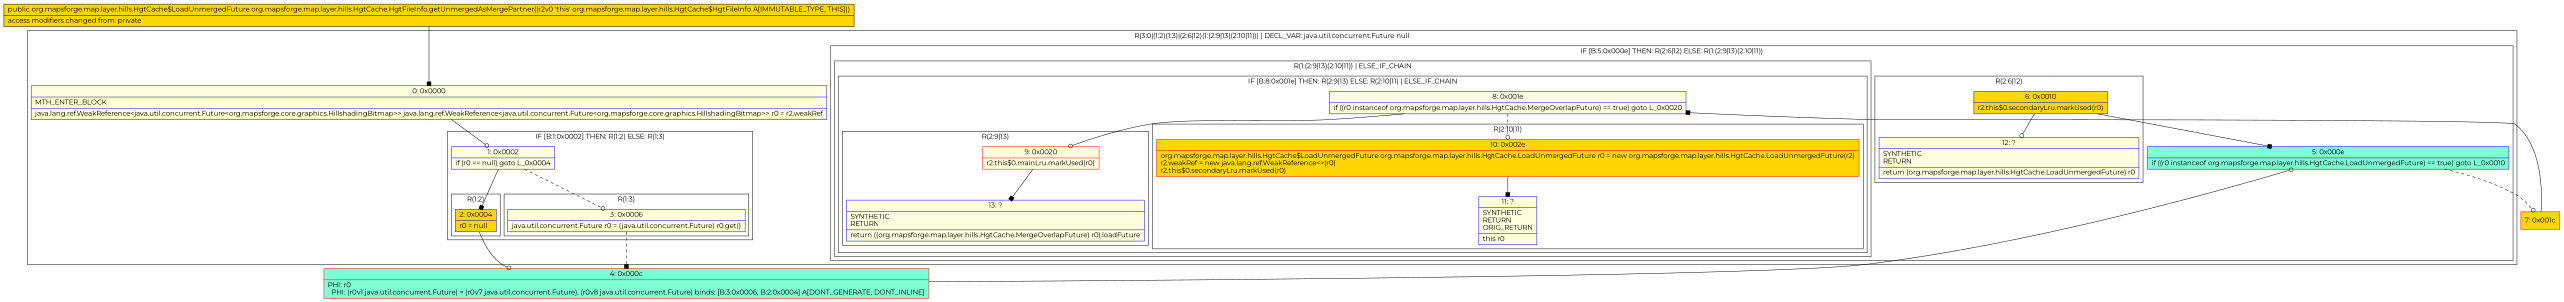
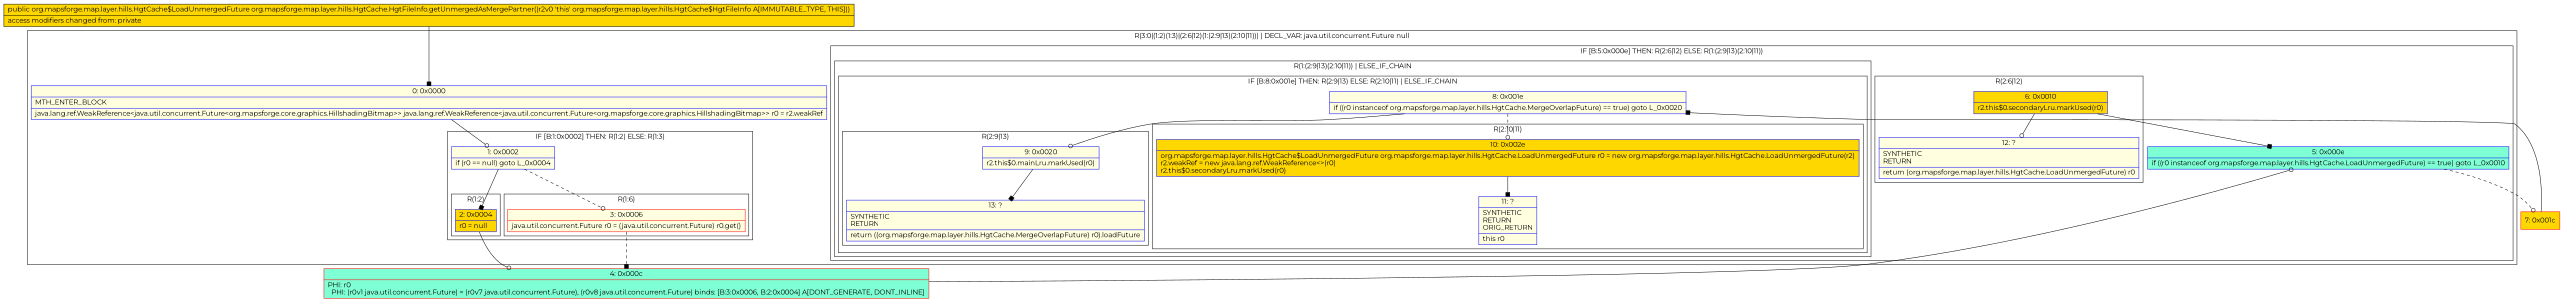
node "9: 0x0020": color red -> blue
node "10: 0x002e": color red -> blue
cluster "R(1:3)": label "R(1:3)" -> "R(1:6)"
node "3: 0x0006": color blue -> red
